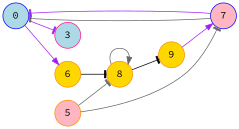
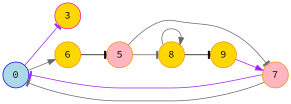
node "7": color blue -> darkorange
node "3": fillcolor lightblue -> gold
edge "0" -> "6": color purple -> gray40
edge "6" -> "8": now "6" -> "5"
